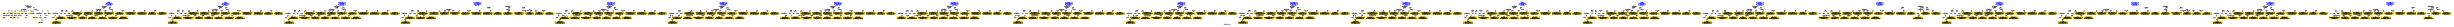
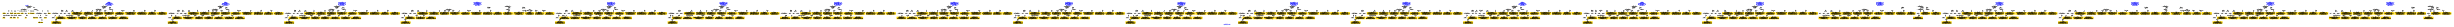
node "sourceURL": fillcolor lightgray -> gold
